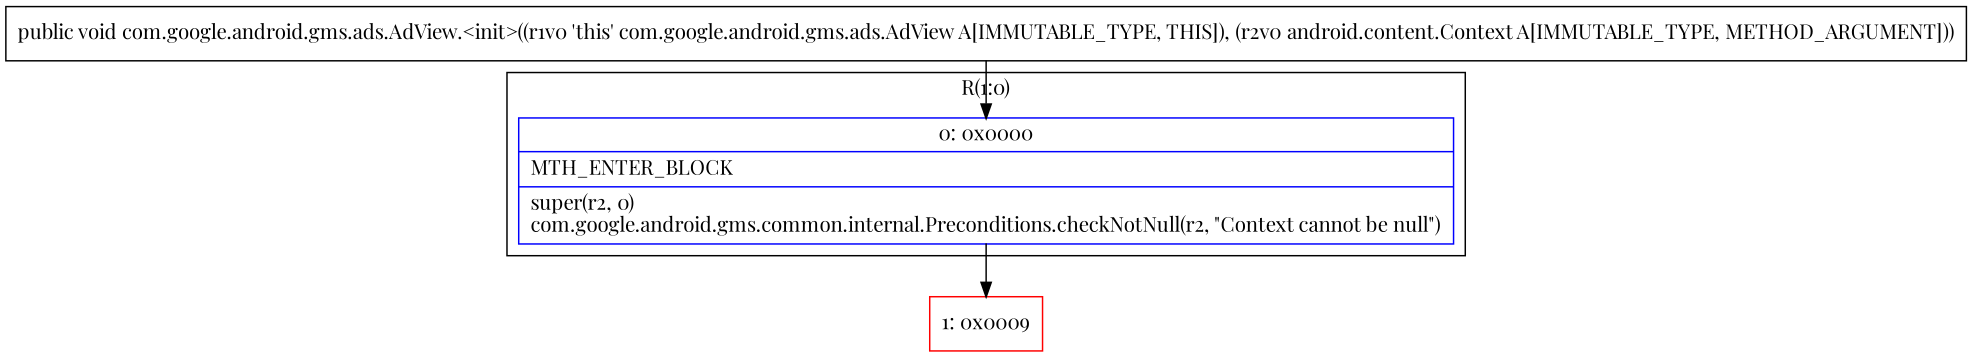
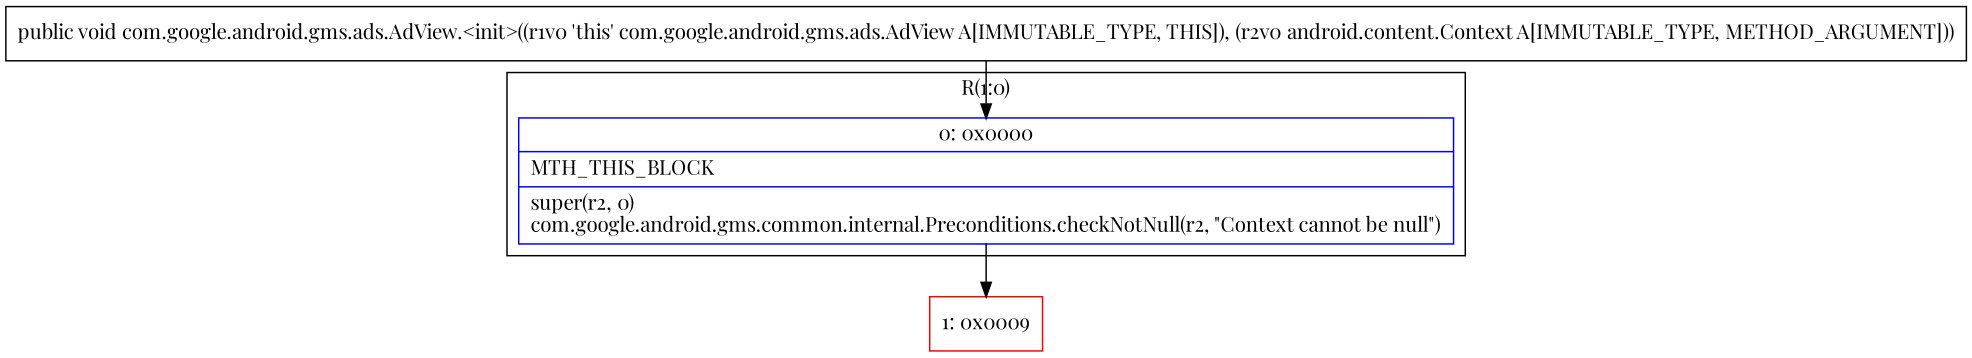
node "0: 0x0000": text "MTH_ENTER_BLOCK" -> "MTH_THIS_BLOCK"
